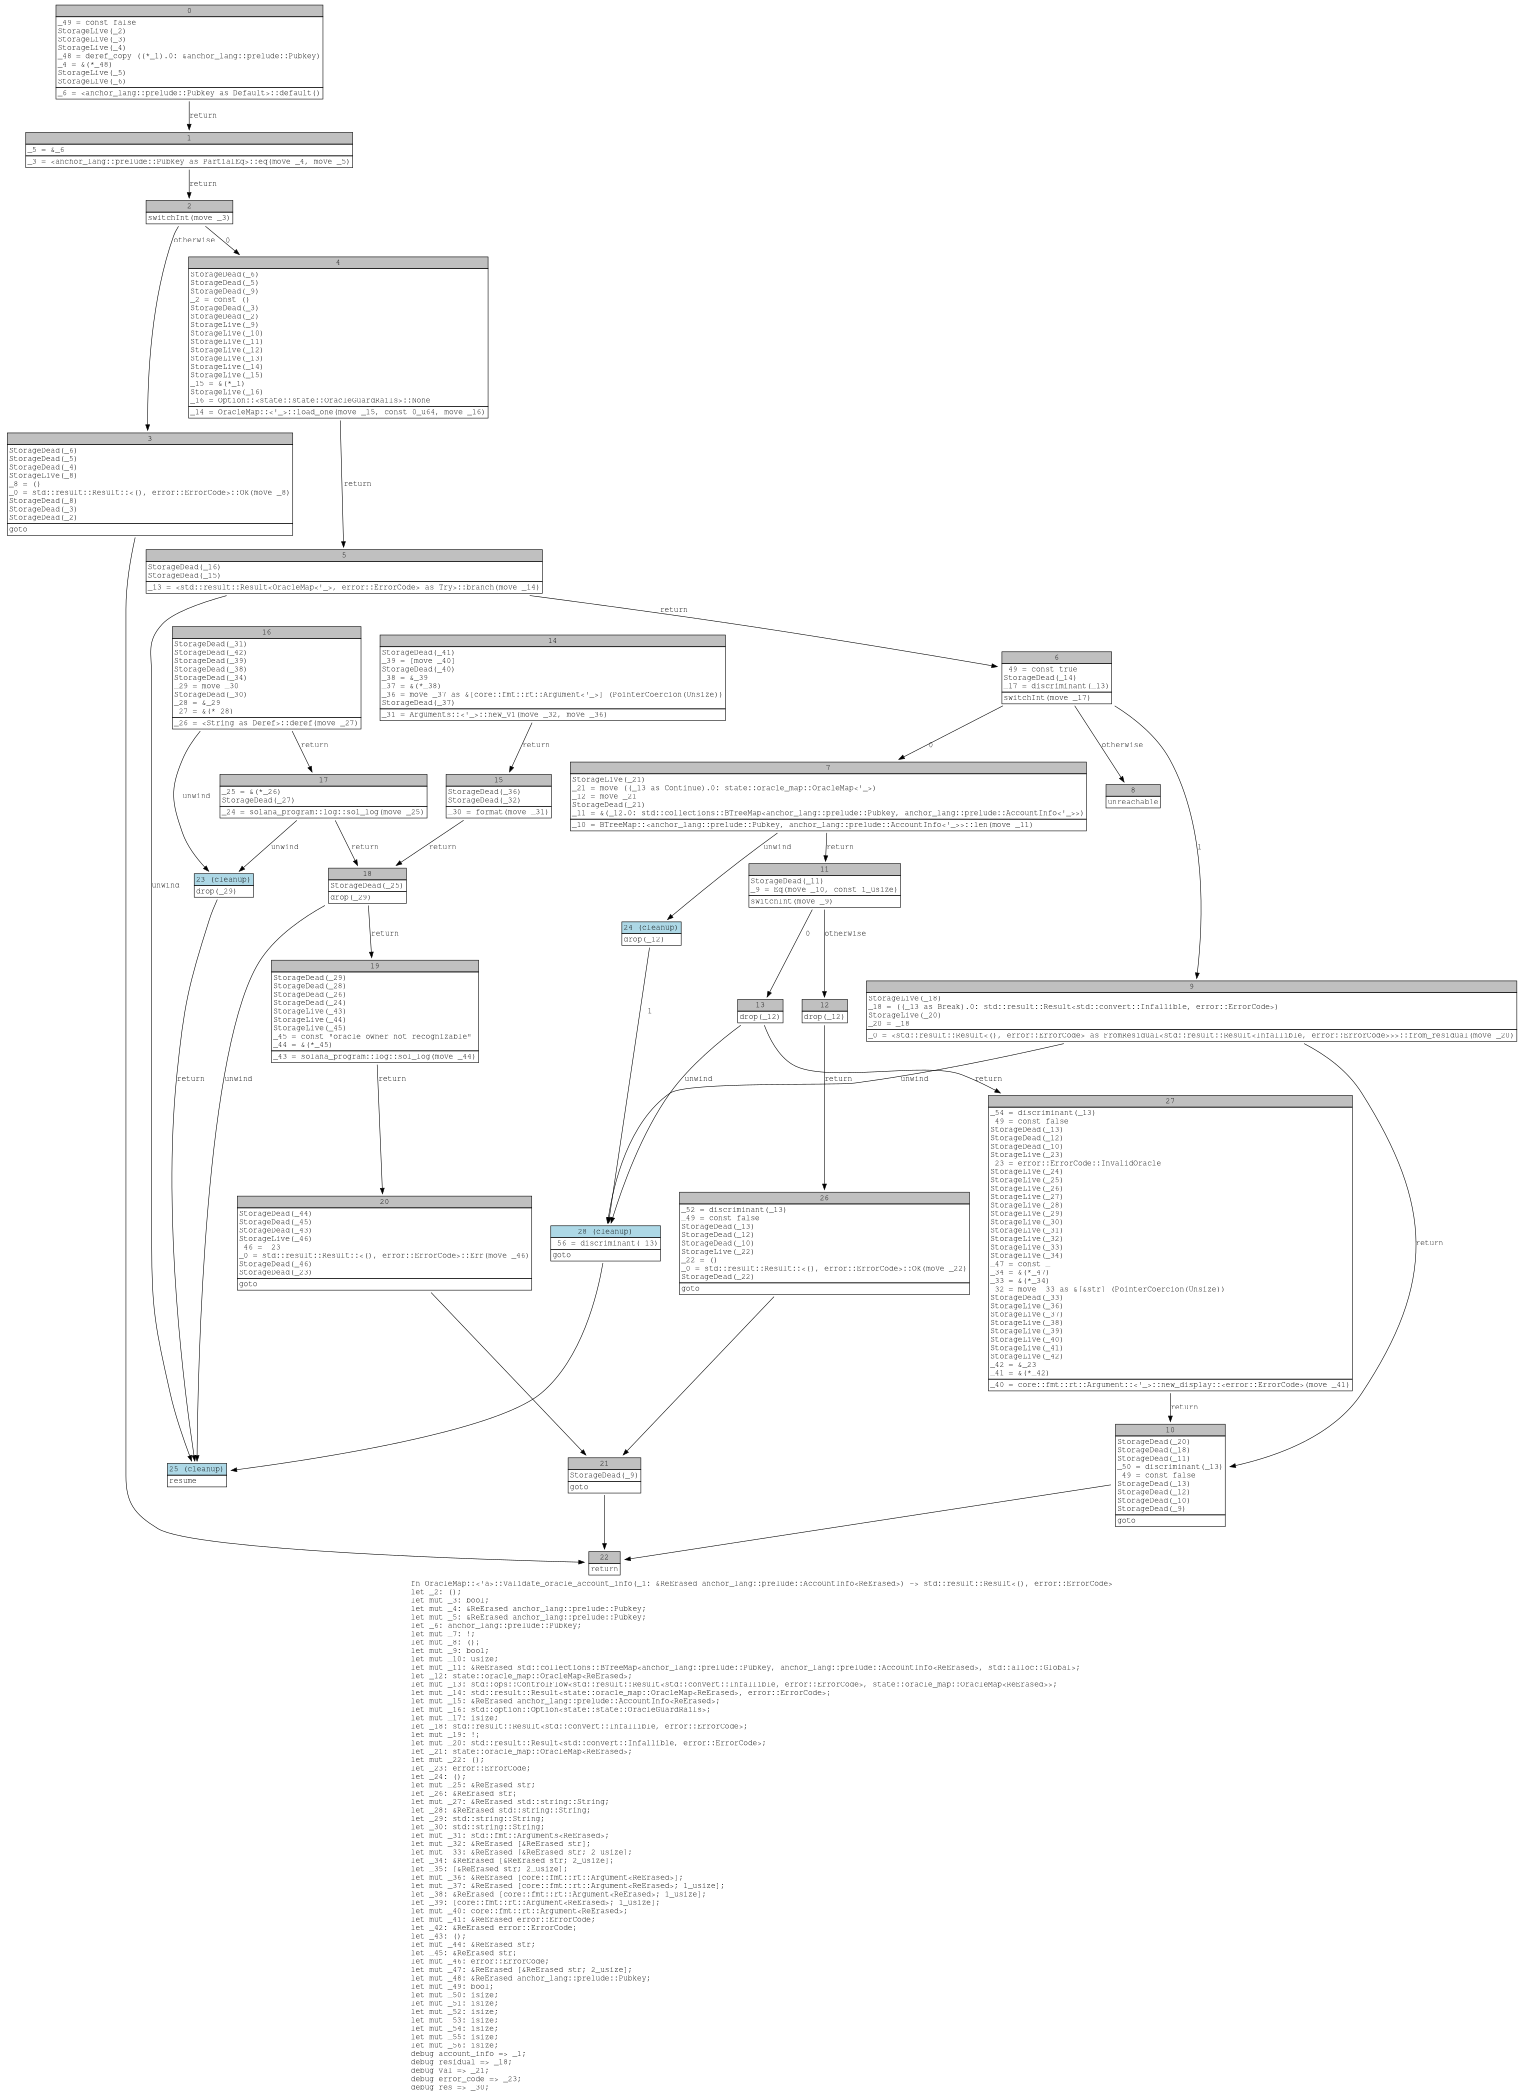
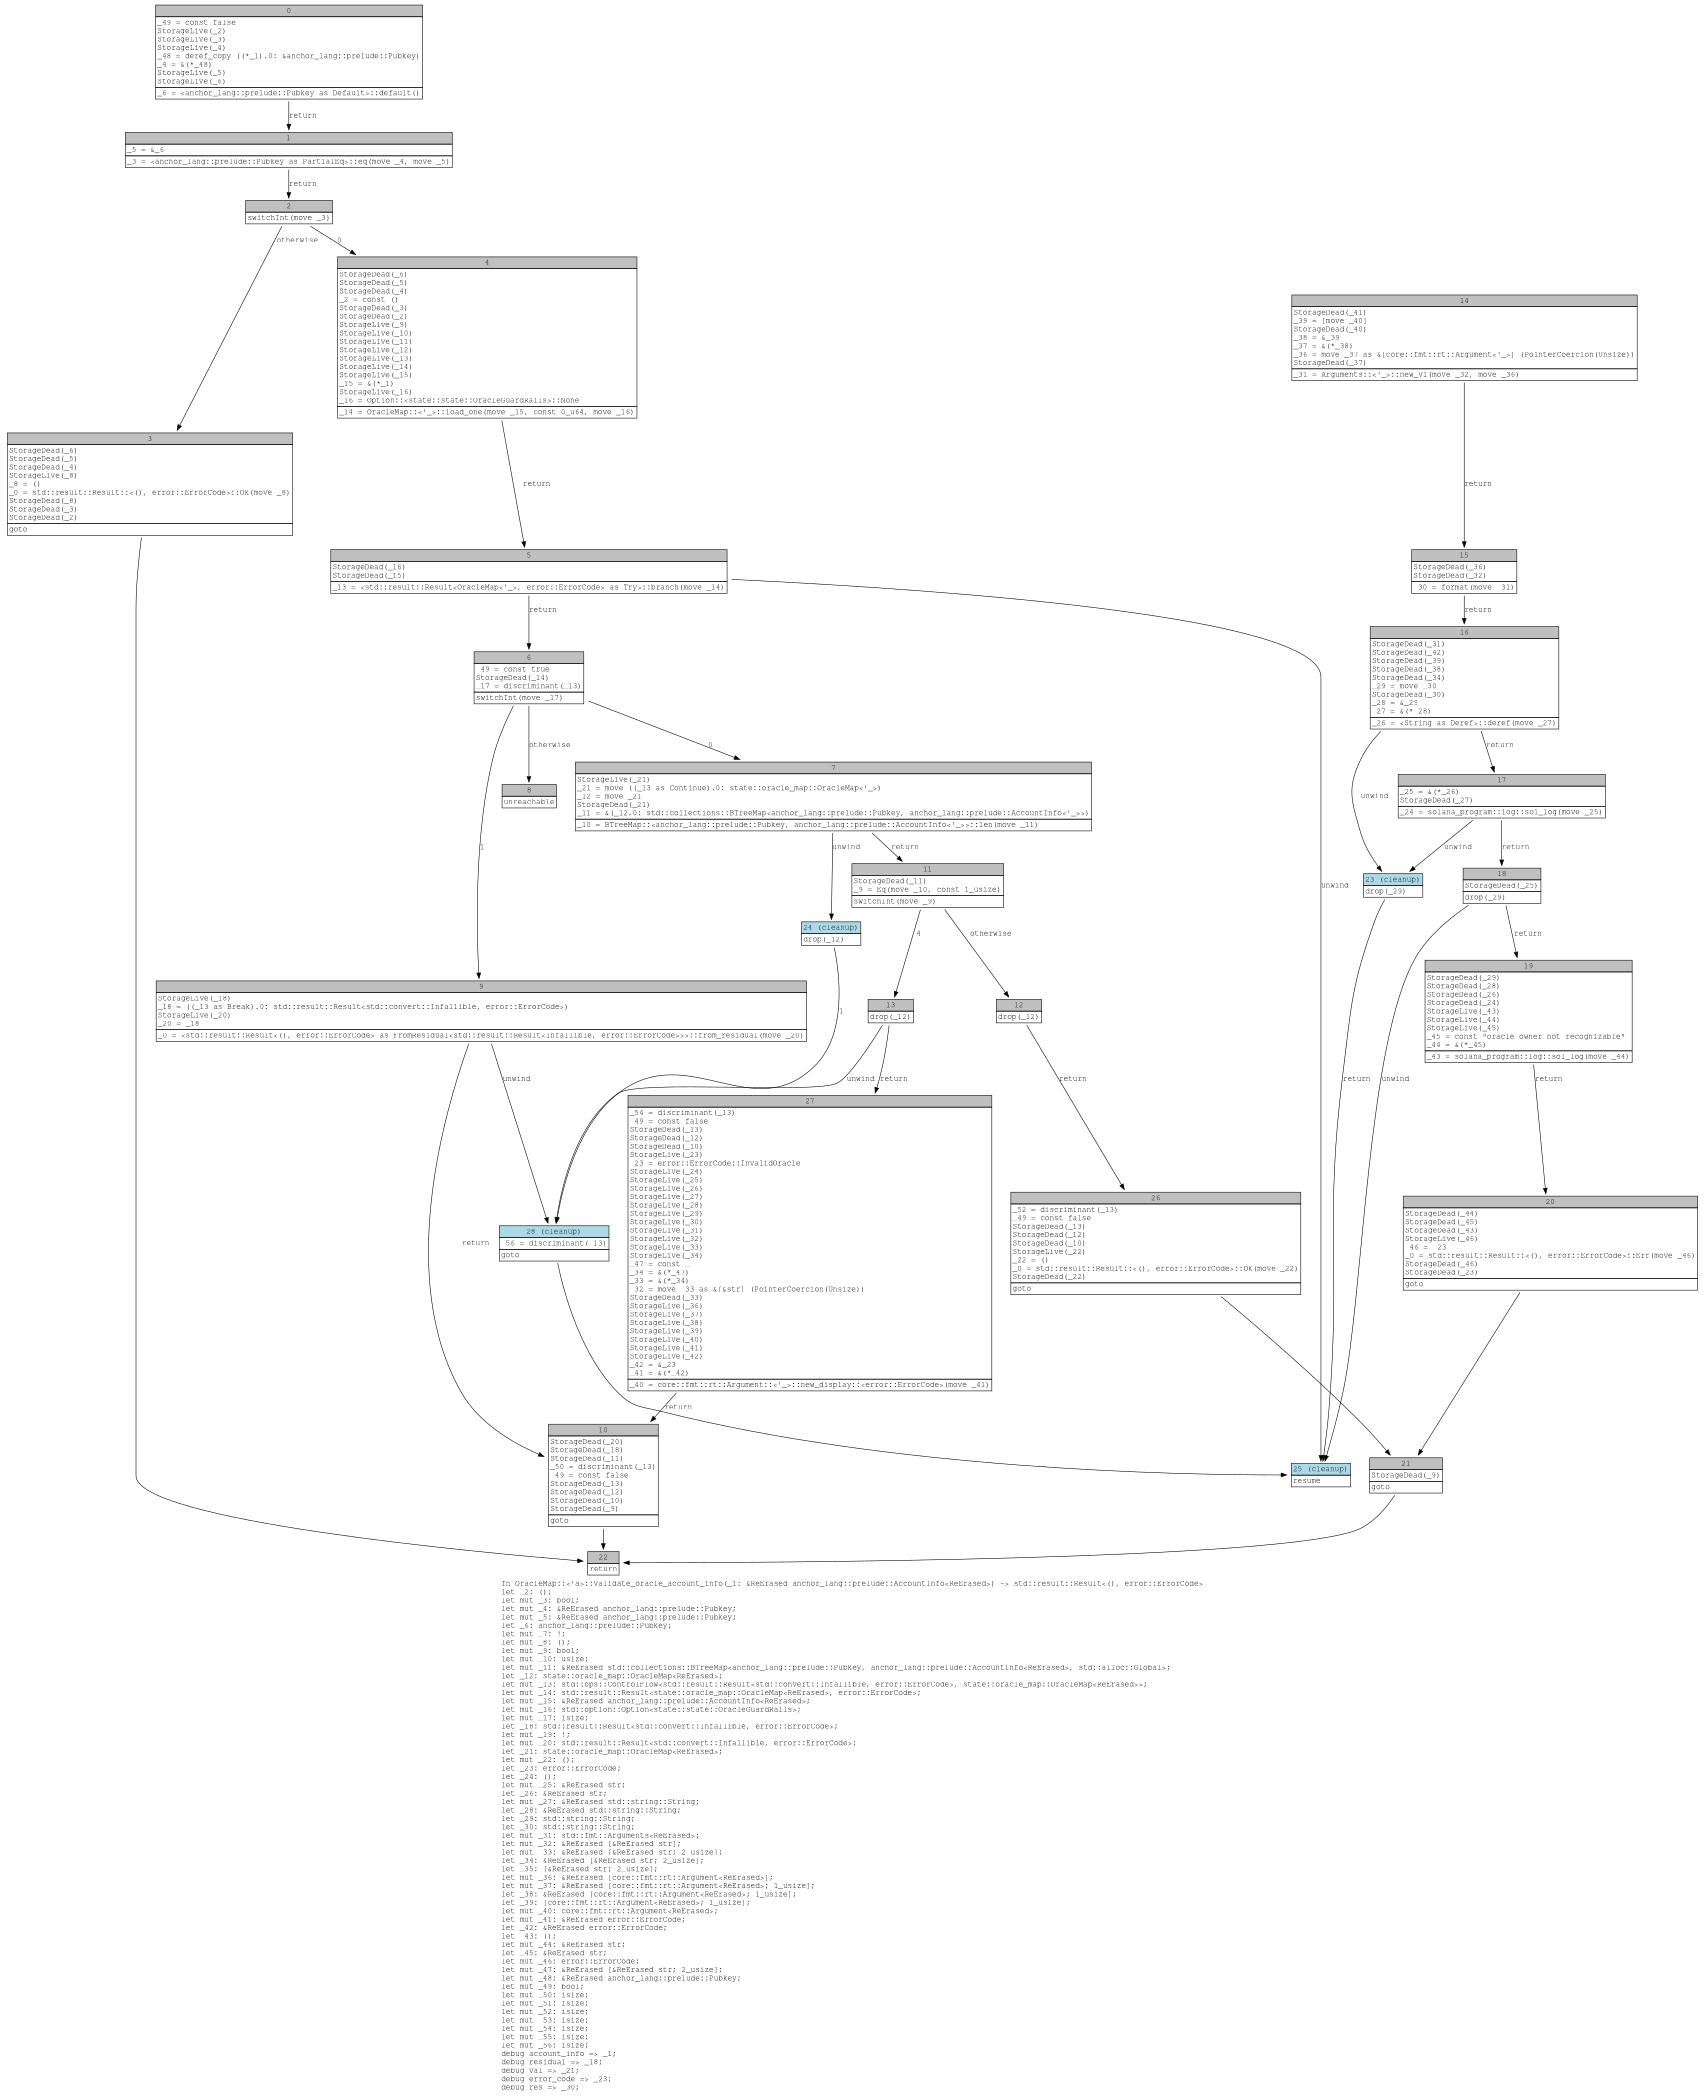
node "4": text "StorageDead(_9)" -> "StorageDead(_4)"
edge "15" -> "18": now "15" -> "16"
edge "11" -> "13": label "0" -> "4"
